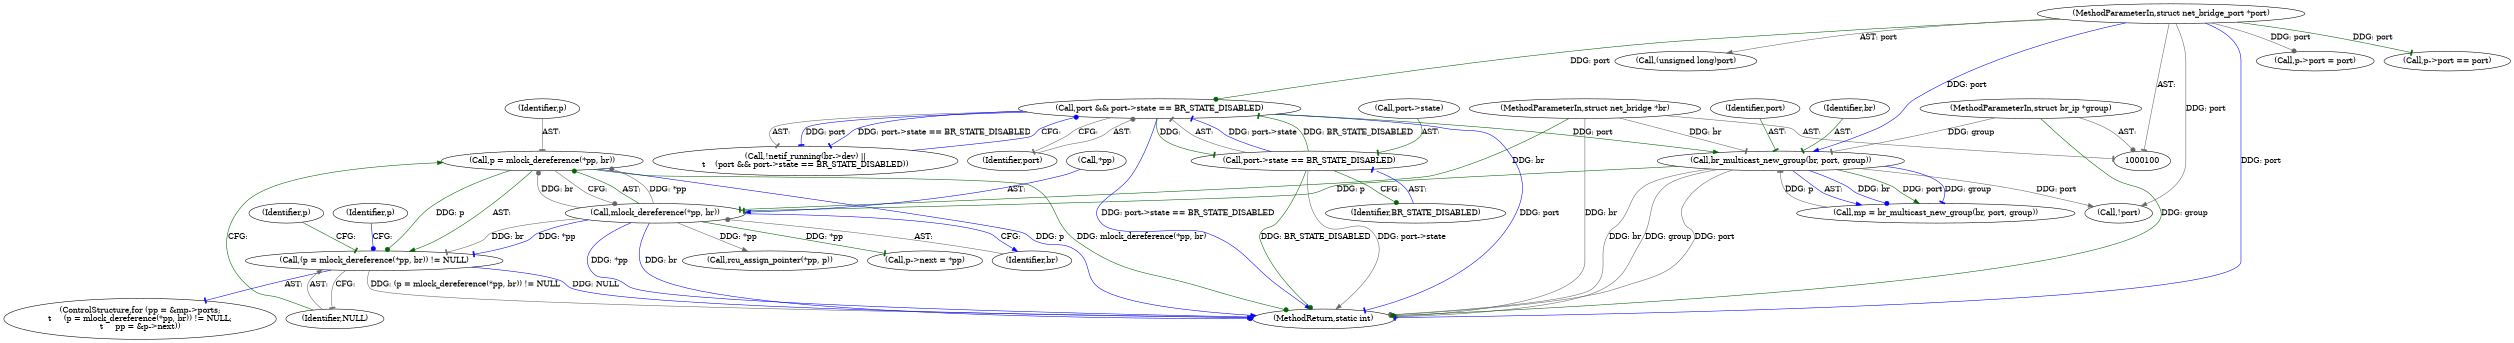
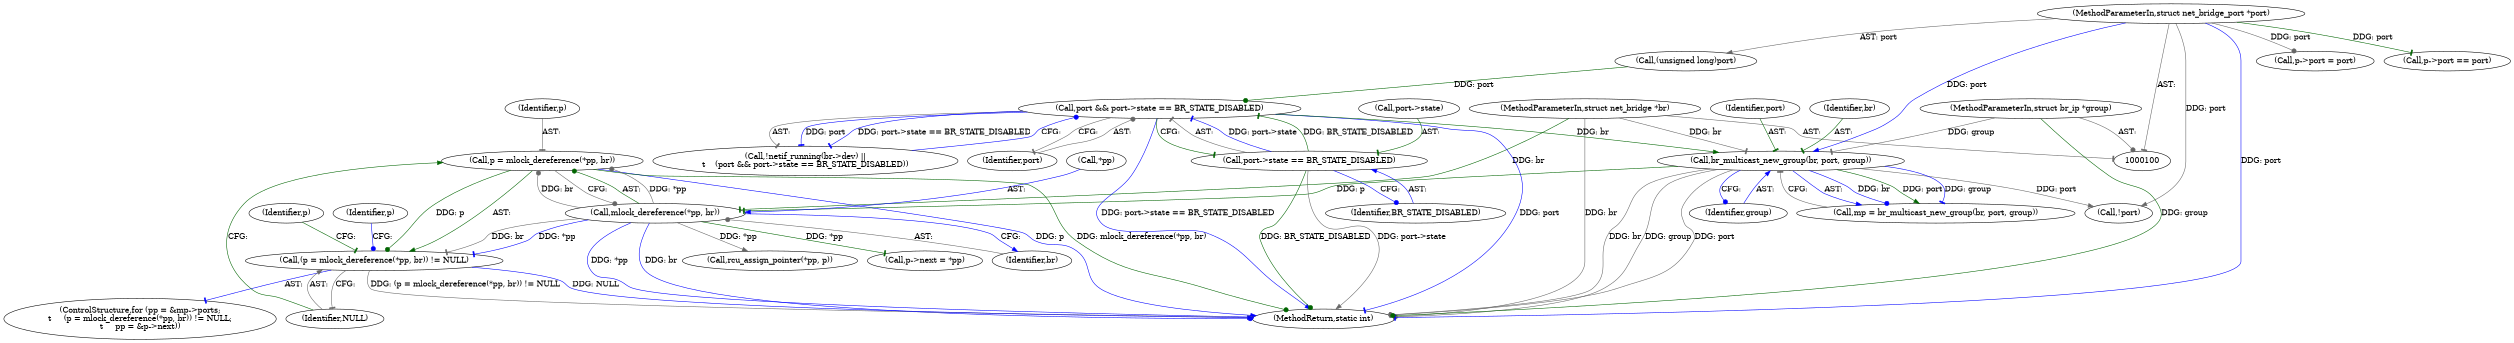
edge "(MethodParameterIn,struct net_bridge_port *port)" -> "(Call,port && port->state == BR_STATE_DISABLED)": now "(Call,(unsigned long)port)" -> "(Call,port && port->state == BR_STATE_DISABLED)"
edge "(Call,port && port->state == BR_STATE_DISABLED)" -> "(Call,port->state == BR_STATE_DISABLED)": label "DDG: " -> "CFG: "
edge "(Call,port && port->state == BR_STATE_DISABLED)" -> "(Call,br_multicast_new_group(br, port, group))": label "DDG: port" -> "DDG: br"
edge "(Identifier,BR_STATE_DISABLED)" -> "(Call,port->state == BR_STATE_DISABLED)": arrowhead tee -> normal
edge "(Call,port->state == BR_STATE_DISABLED)" -> "(Identifier,BR_STATE_DISABLED)": color darkgreen -> blue
edge "(Call,mp = br_multicast_new_group(br, port, group))" -> "(Call,br_multicast_new_group(br, port, group))": label "DDG: p" -> "CFG: "
node "(Identifier,group)": added
